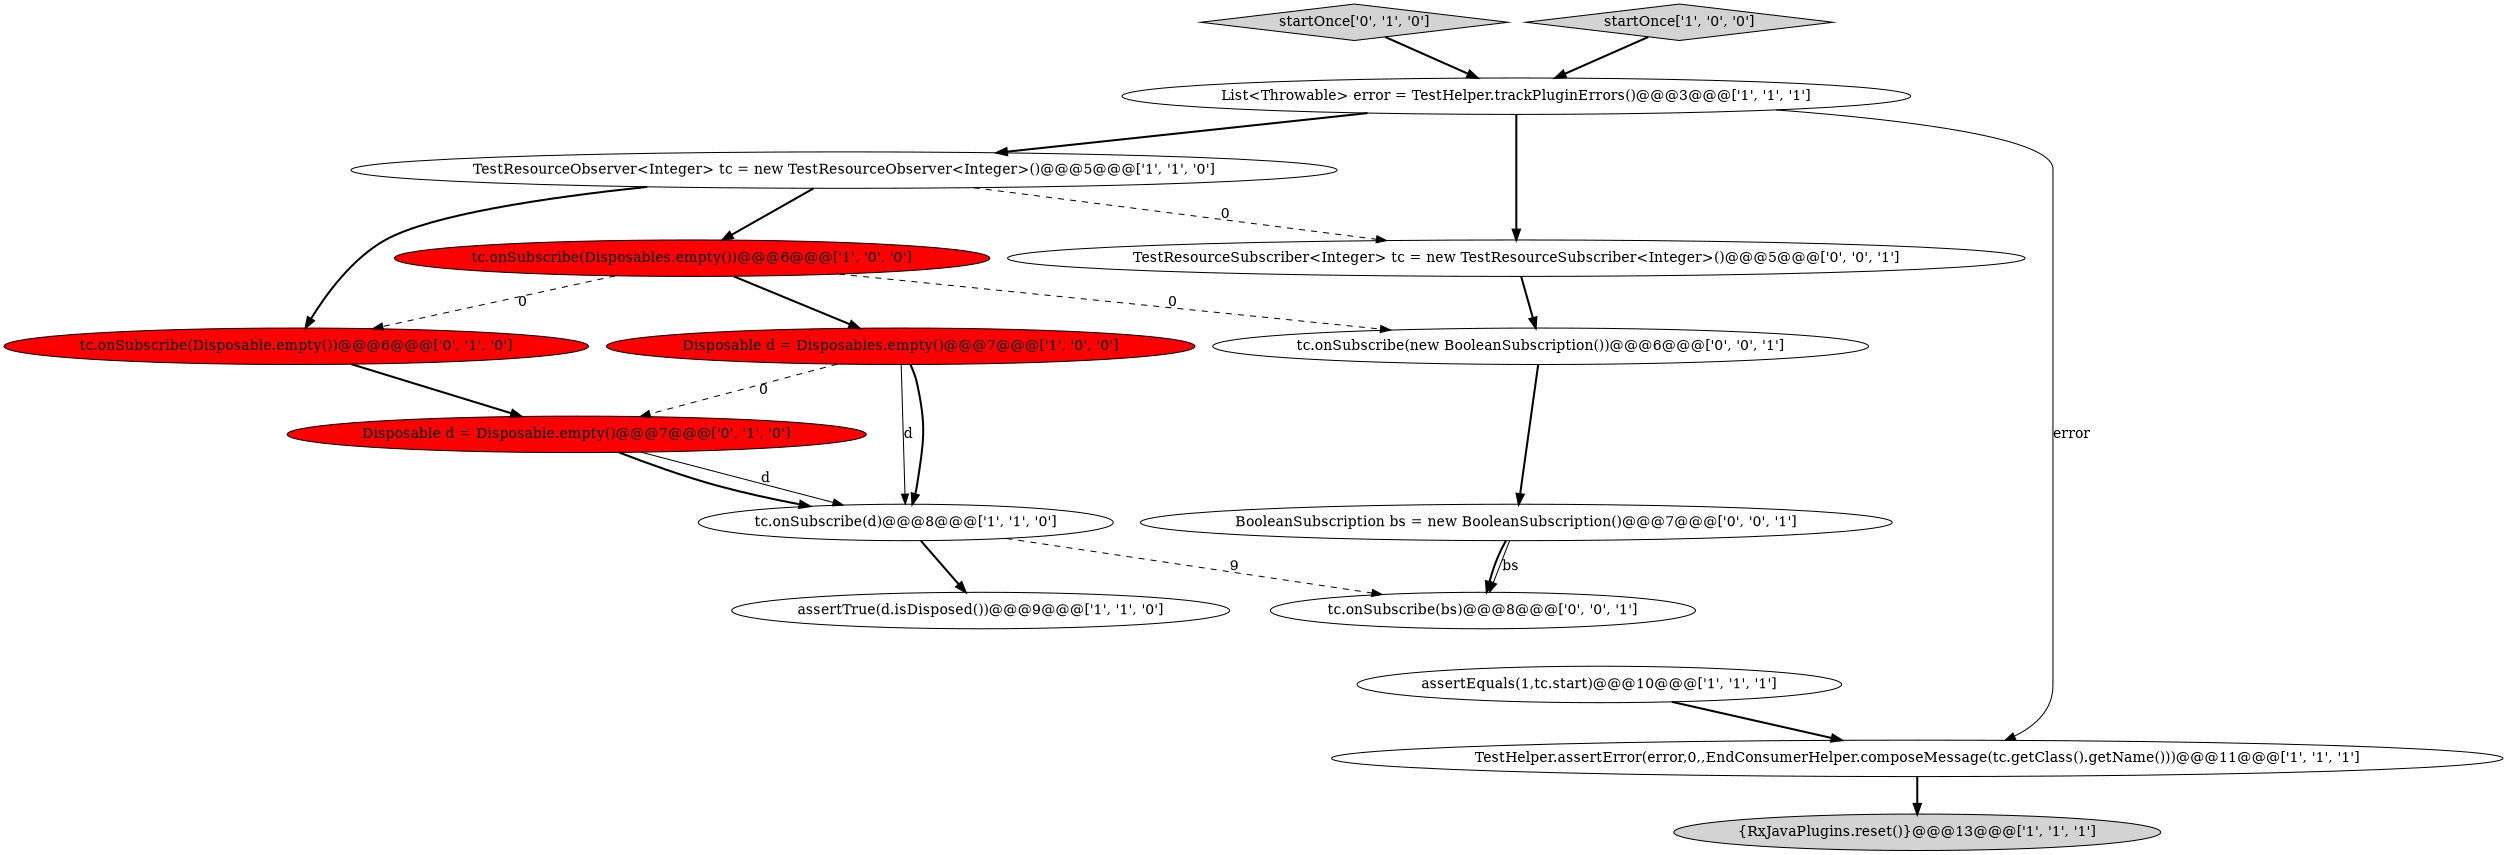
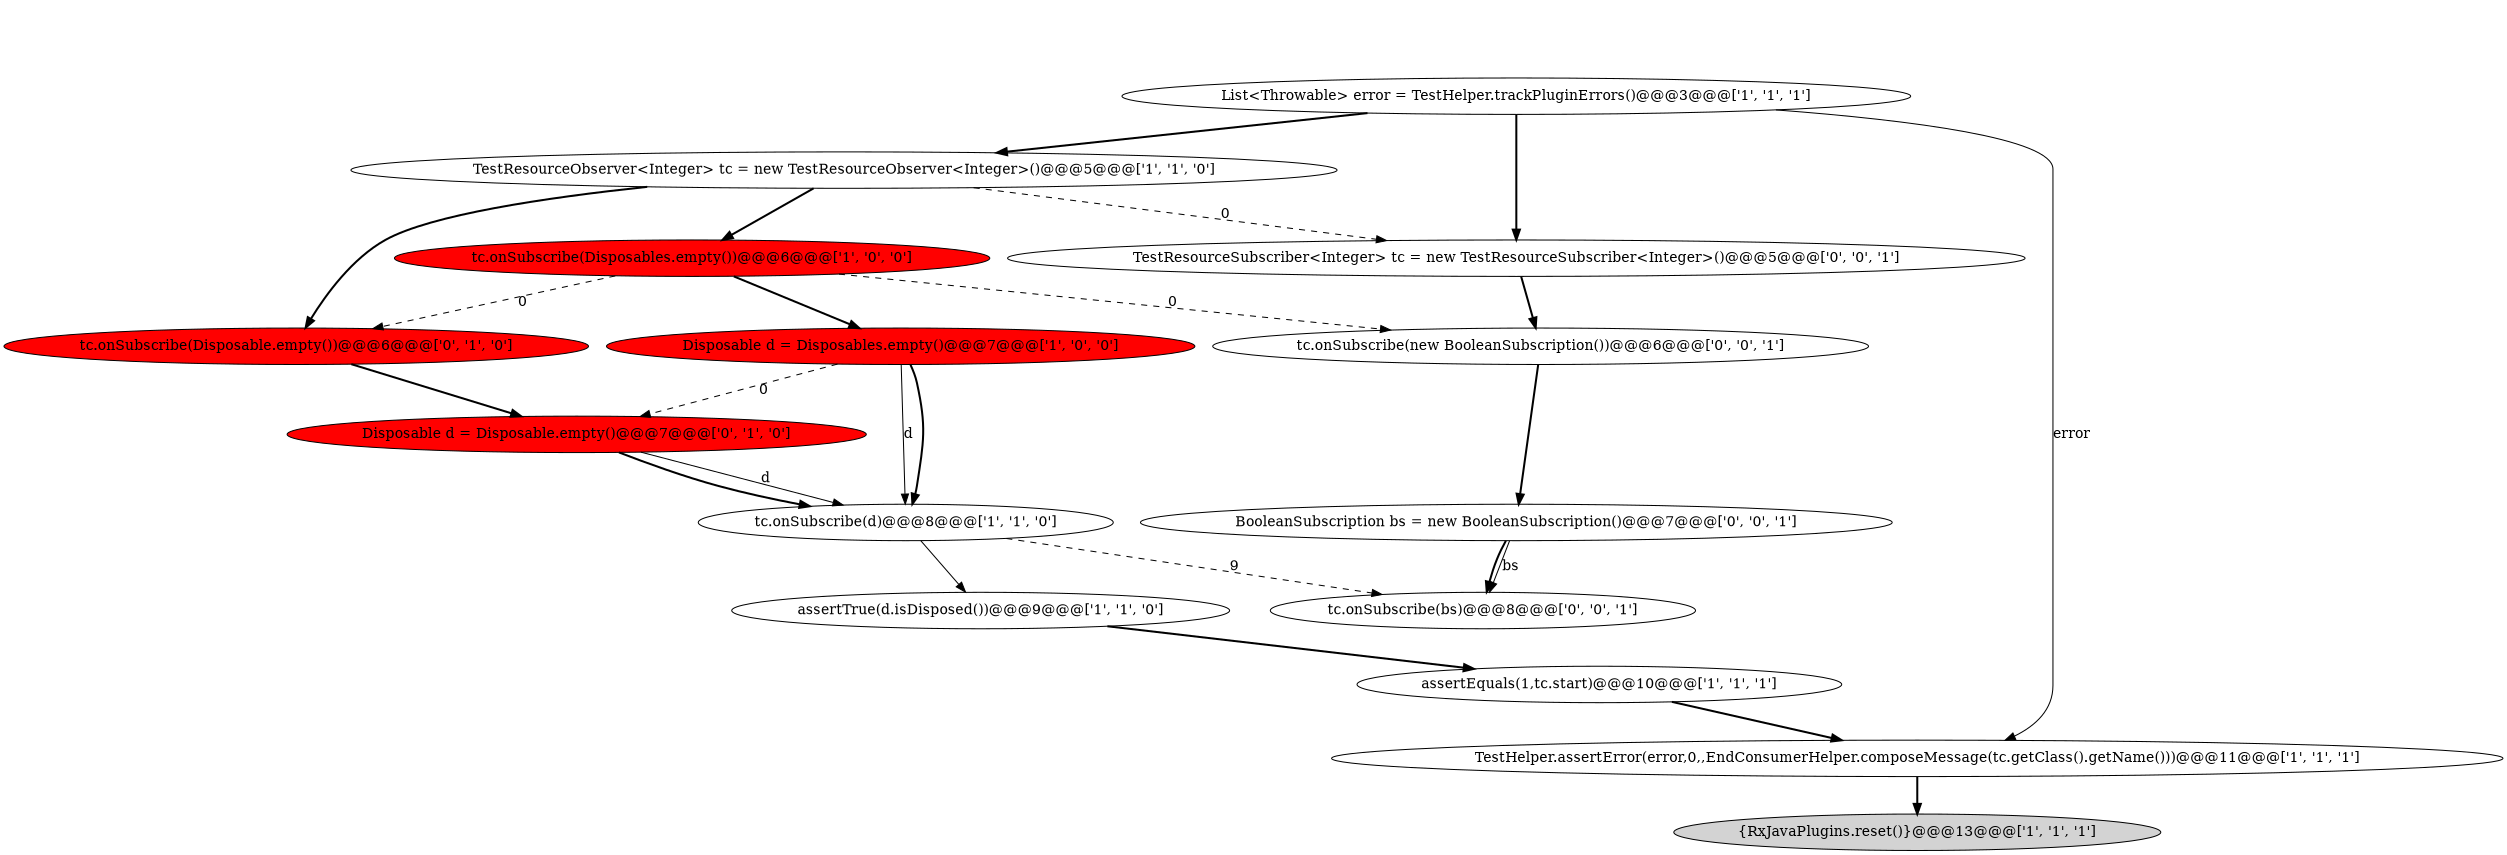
node "startOnce['0', '1', '0']": removed
node "startOnce['1', '0', '0']": removed
edge "tc.onSubscribe(d)@@@8@@@['1', '1', '0']" -> "assertTrue(d.isDisposed())@@@9@@@['1', '1', '0']": style bold -> solid
edge "assertTrue(d.isDisposed())@@@9@@@['1', '1', '0']" -> "assertEquals(1,tc.start)@@@10@@@['1', '1', '1']": added
